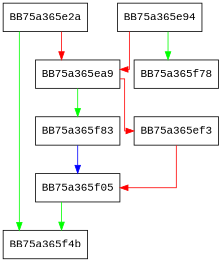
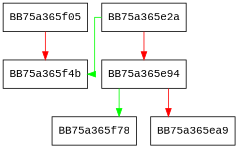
edge "BB75a365e2a" -> "BB75a365ea9": now "BB75a365e2a" -> "BB75a365e94"
node "BB75a365f83": removed
node "BB75a365ef3": removed
edge "BB75a365f05" -> "BB75a365f4b": color green -> red
